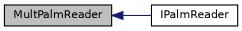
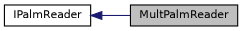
edge "IPalmReader" -> "MultPalmReader": reversed
